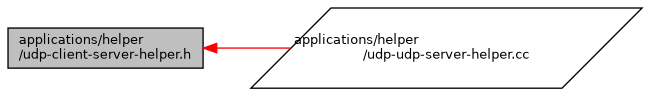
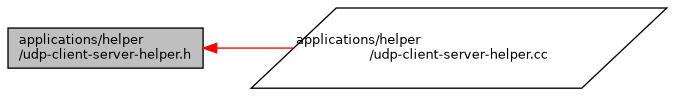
node "applications/helper /udp-udp-server-helper.cc": label "applications/helper /udp-udp-server-helper.cc" -> "applications/helper /udp-client-server-helper.cc"
